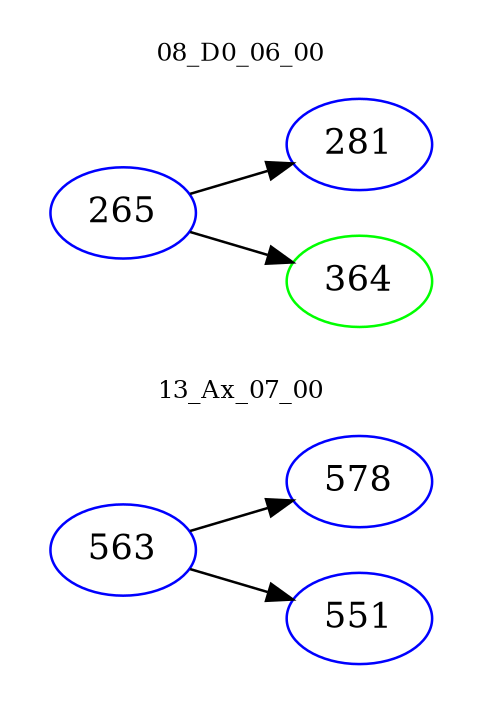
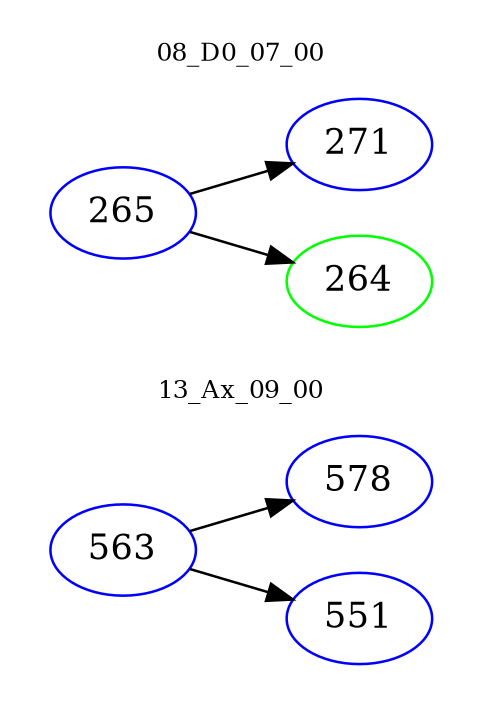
cluster "08_D0_06_00": label "08_D0_06_00" -> "08_D0_07_00"
node "281": label "281" -> "271"
node "364": label "364" -> "264"
cluster "13_Ax_07_00": label "13_Ax_07_00" -> "13_Ax_09_00"
